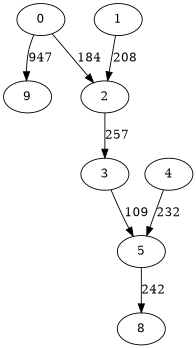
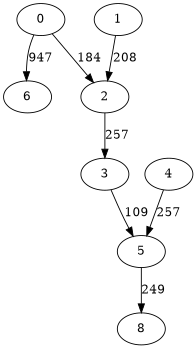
node "9": label "9" -> "6"
edge "4" -> "5": label "232" -> "257"
edge "5" -> "8": label "242" -> "249"
